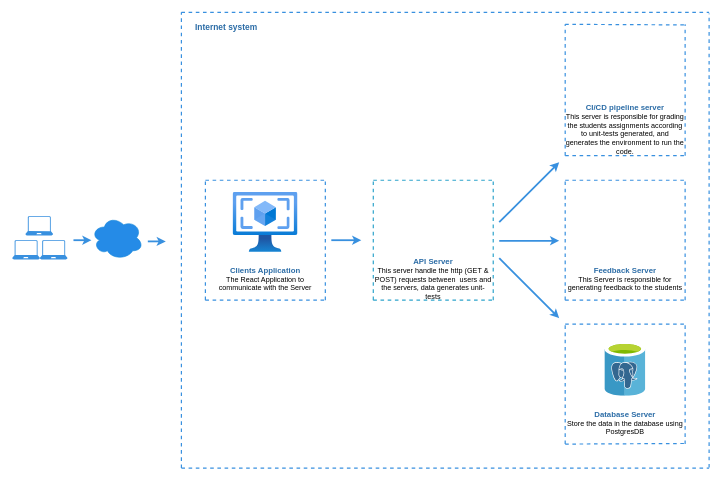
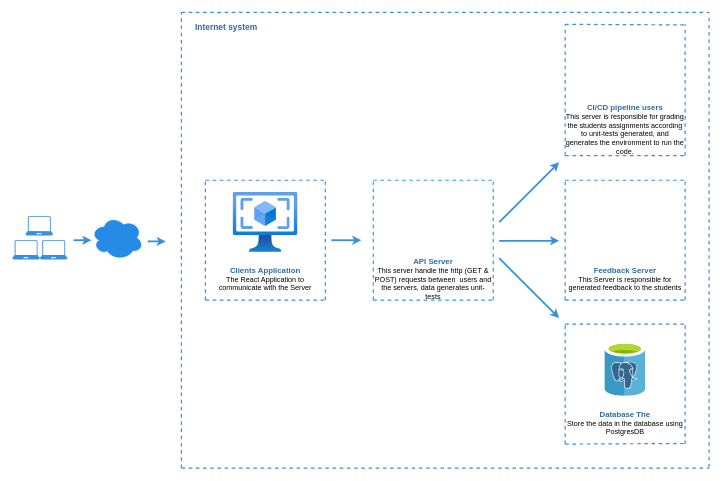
node "CI/CD pipeline server This server is responsible for grading the students assignments according to unit-tests generated, and generates the environment to run the code.": label "CI/CD pipeline server This server is responsible for grading the students assignments according to unit-tests generated, and generates the environment to run the code." -> "CI/CD pipeline users This server is responsible for grading the students assignments according to unit-tests generated, and generates the environment to run the code."
node "Feedback Server This Server is responsible for generating feedback to the students": label "Feedback Server This Server is responsible for generating feedback to the students" -> "Feedback Server This Server is responsible for generated feedback to the students"
node "Database Server Store the data in the database using PostgresDB": label "Database Server Store the data in the database using PostgresDB" -> "Database The Store the data in the database using PostgresDB"
